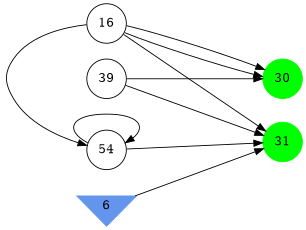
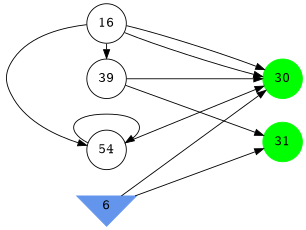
edge "16" -> "31": now "16" -> "39"
edge "54" -> "31": now "54" -> "30"
edge "6" -> "30": added
